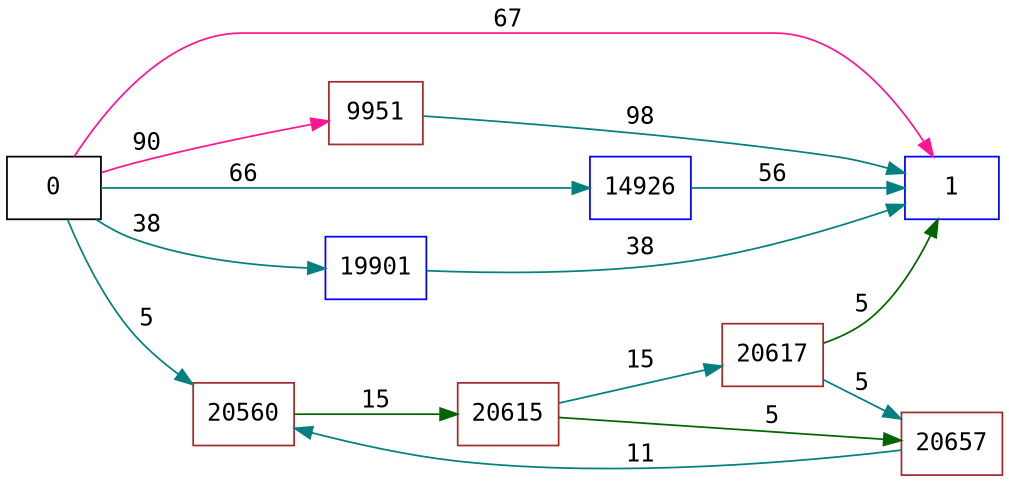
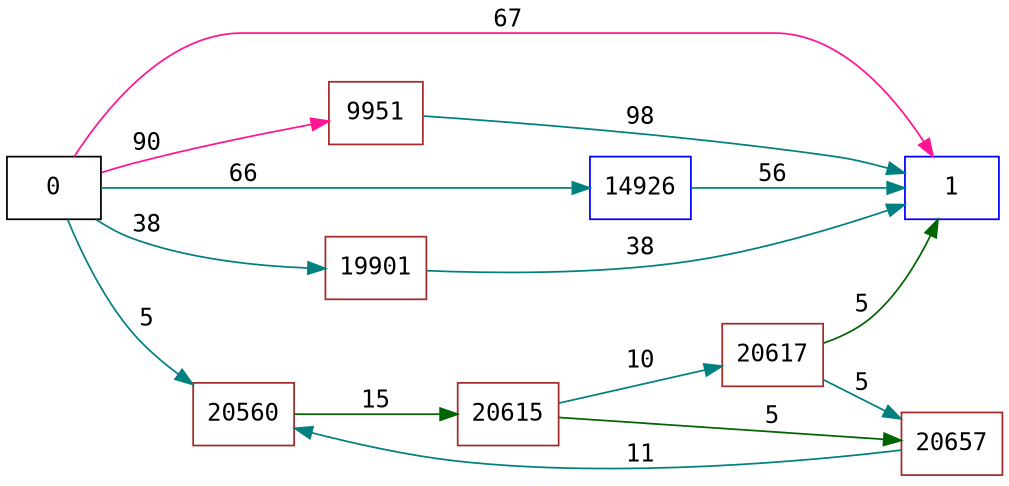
node "19901": color blue -> brown
edge "20615" -> "20617": label "15" -> "10"
